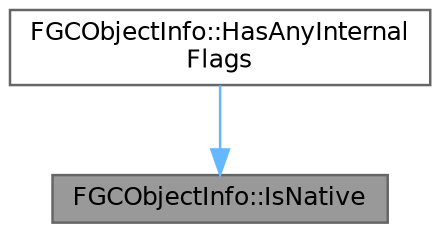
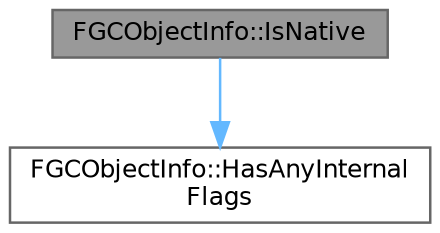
edge "FGCObjectInfo::HasAnyInternal Flags" -> "FGCObjectInfo::IsNative": reversed
